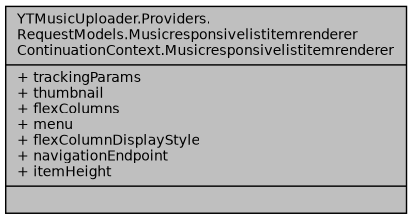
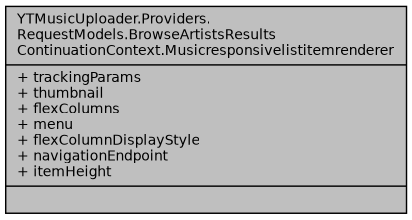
node "YTMusicUploader.Providers.": text "RequestModels.Musicresponsivelistitemrenderer" -> "RequestModels.BrowseArtistsResults"
